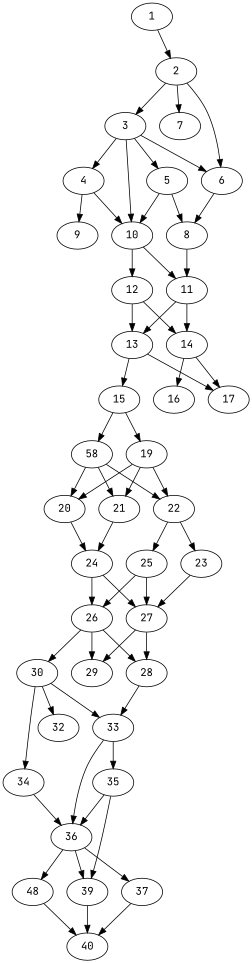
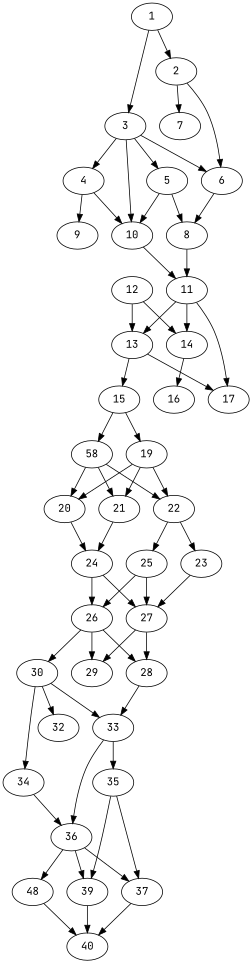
edge "2" -> "3": now "1" -> "3"
edge "10" -> "12": removed
edge "14" -> "17": now "11" -> "17"
edge "35" -> "36": now "35" -> "37"
